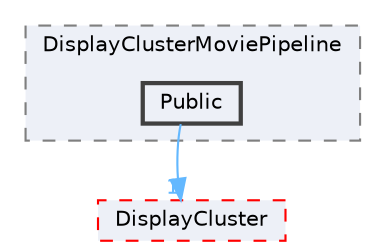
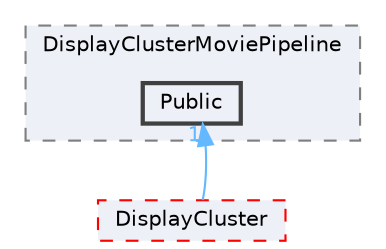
edge "Public" -> "DisplayCluster": reversed
